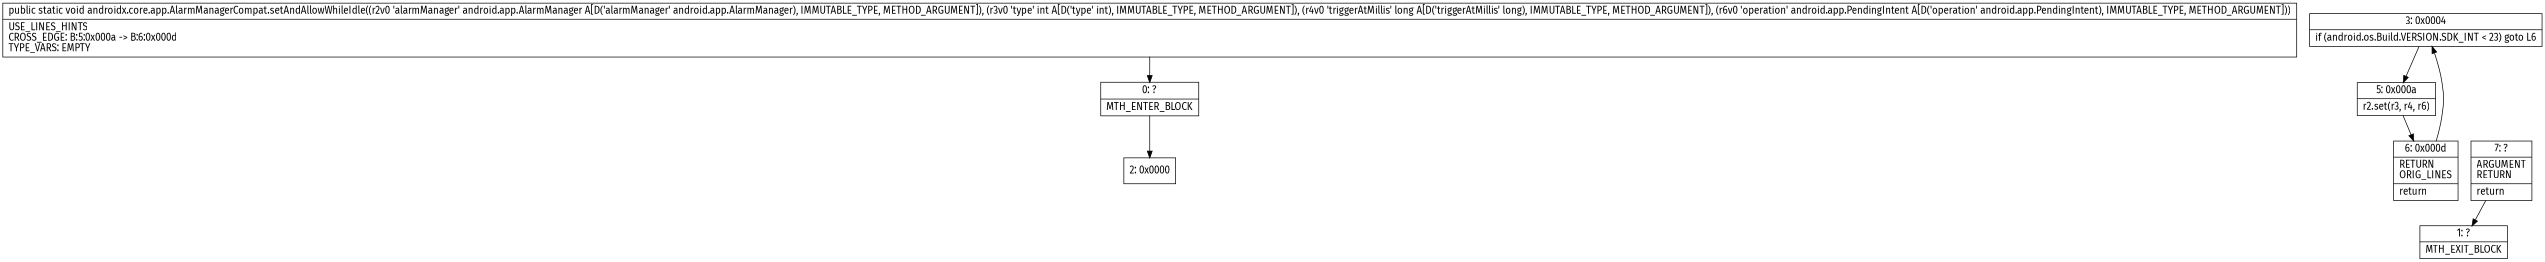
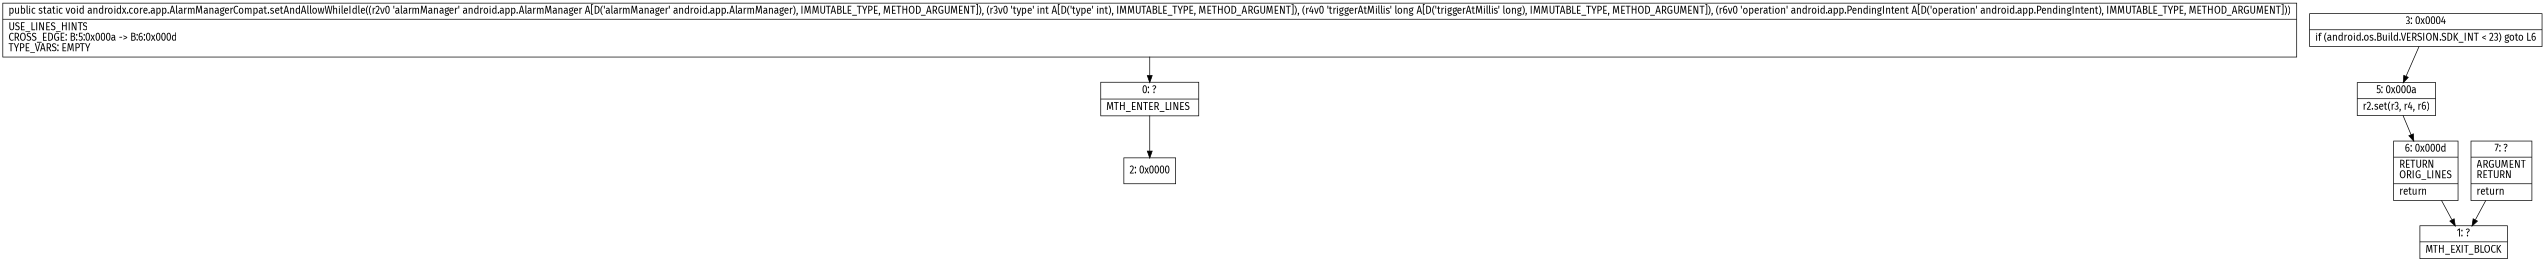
edge "6: 0x000d" -> "3: 0x0004": now "6: 0x000d" -> "1: ?"
node "0: ?": text "MTH_ENTER_BLOCK" -> "MTH_ENTER_LINES"
